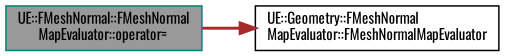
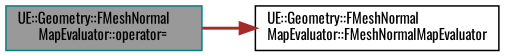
node "UE::FMeshNormal::FMeshNormal MapEvaluator::operator=": label "UE::FMeshNormal::FMeshNormal MapEvaluator::operator=" -> "UE::Geometry::FMeshNormal MapEvaluator::operator="
